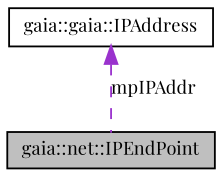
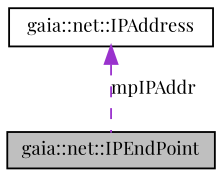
node "gaia::gaia::IPAddress": label "gaia::gaia::IPAddress" -> "gaia::net::IPAddress"
